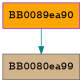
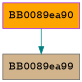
node "BB0080ea99": label "BB0080ea99" -> "BB0089ea99"
